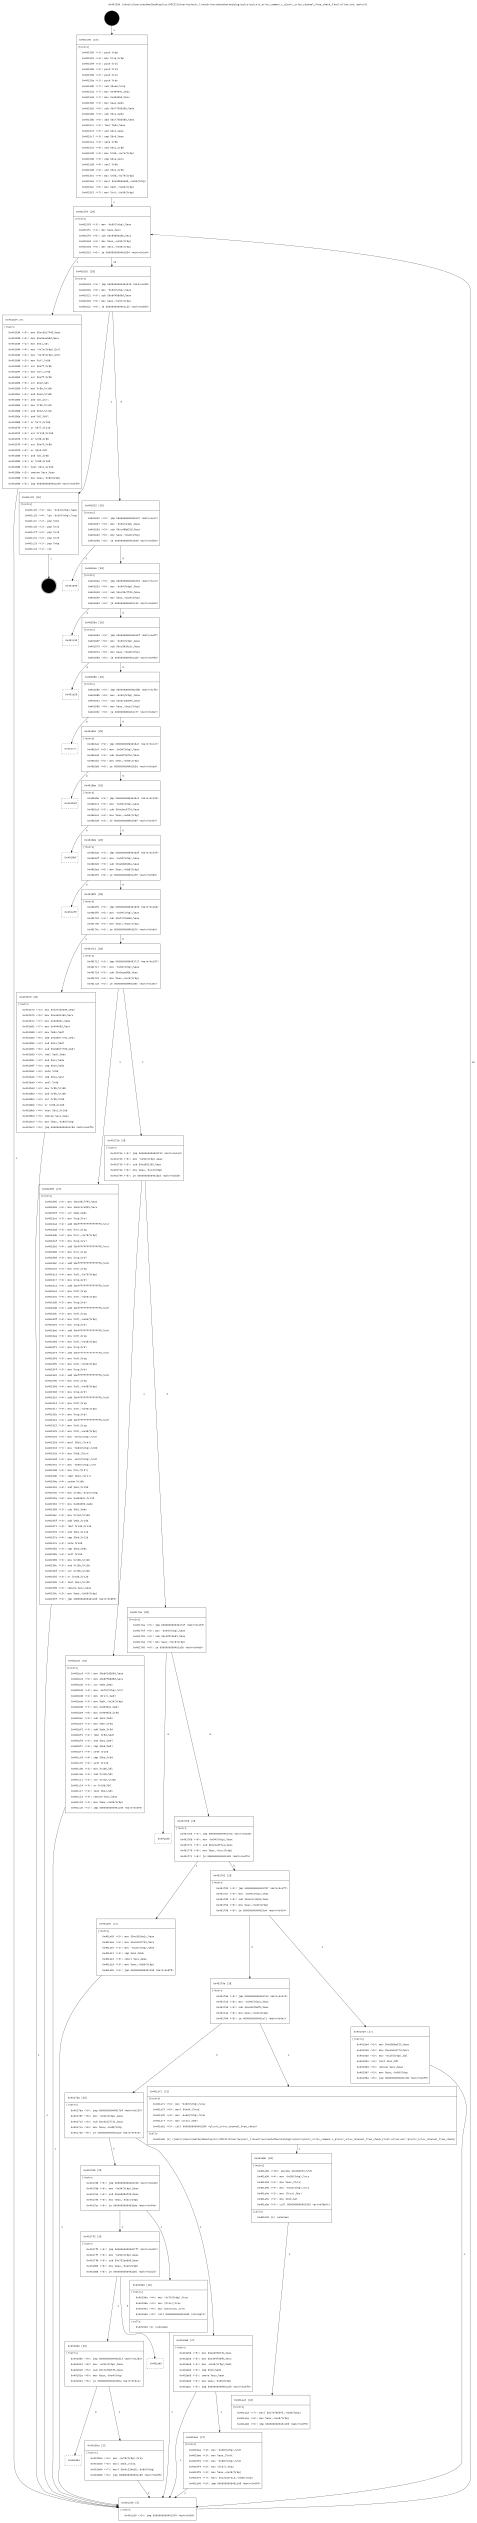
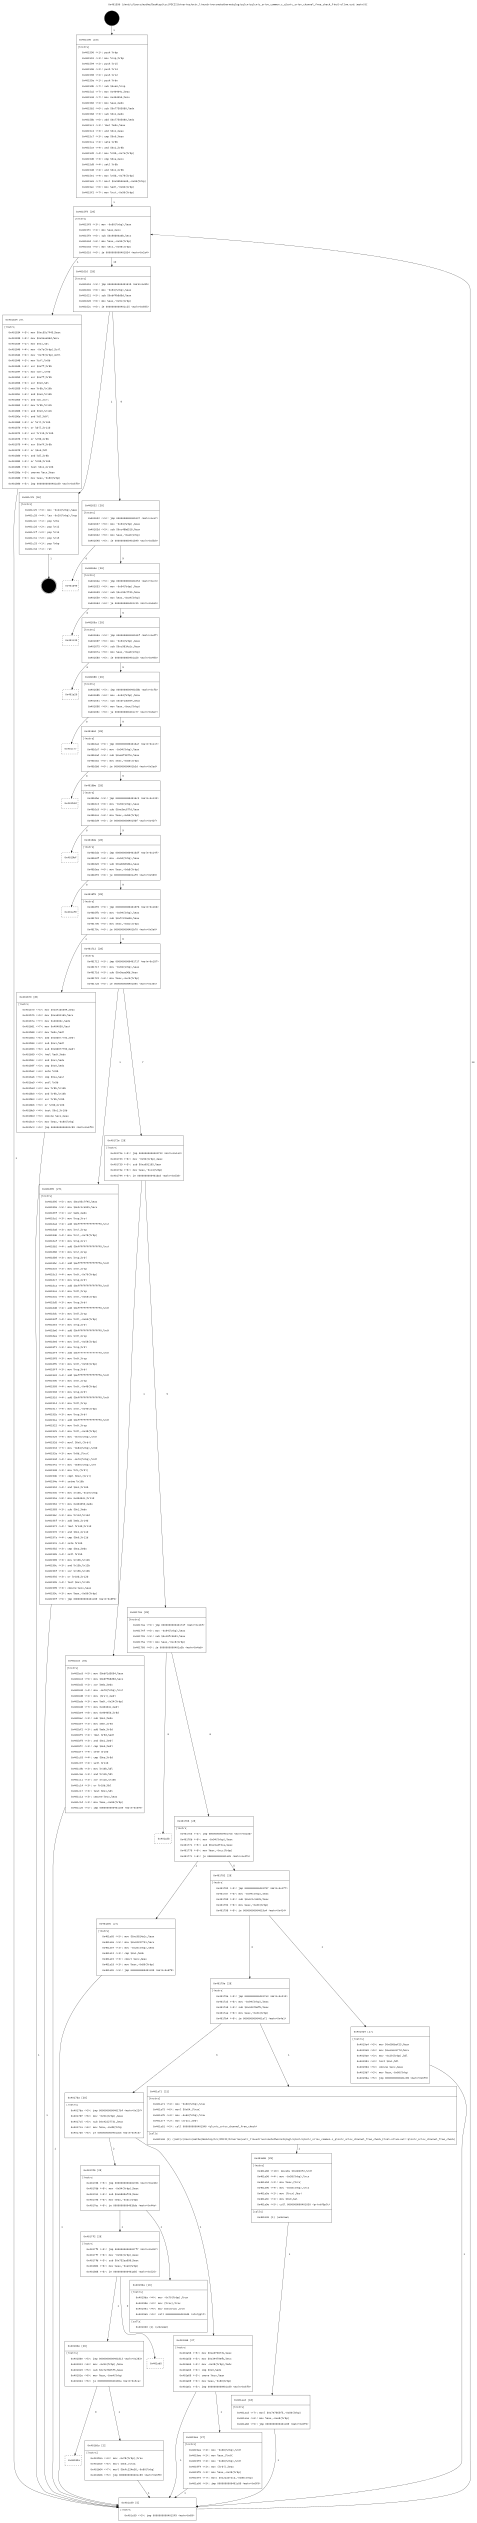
edge "0x4019da [16]" -> "0x401c89 [5]": now "0x401aa3 [18]" -> "0x401c89 [5]"
